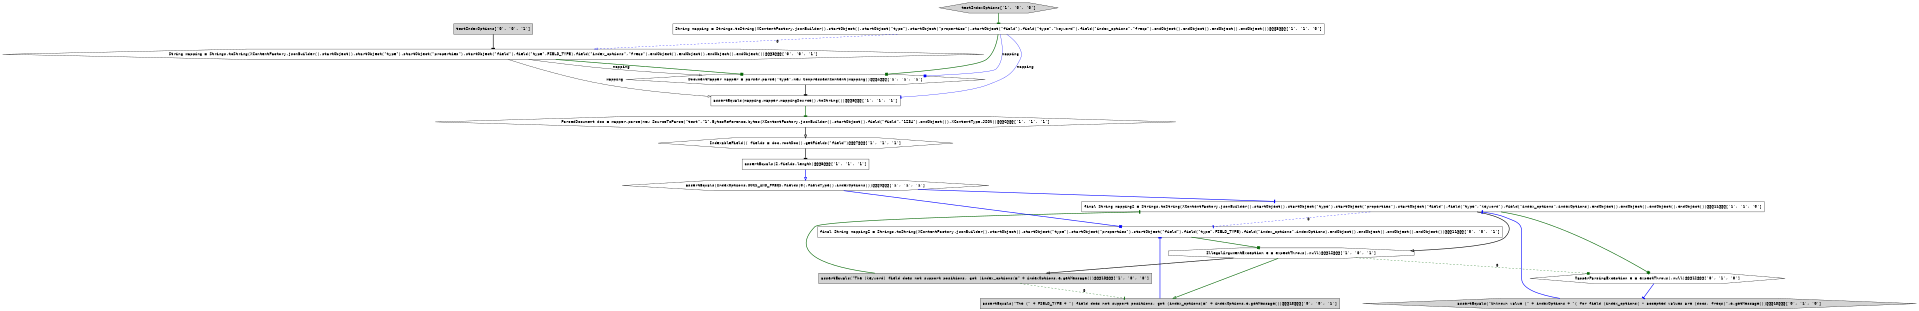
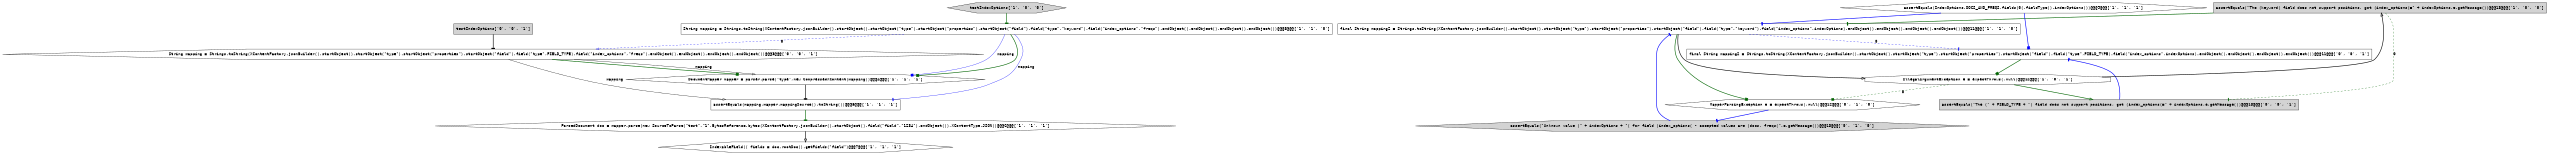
node "assertEquals(2,fields.length)@@@8@@@['1', '1', '1']": removed
